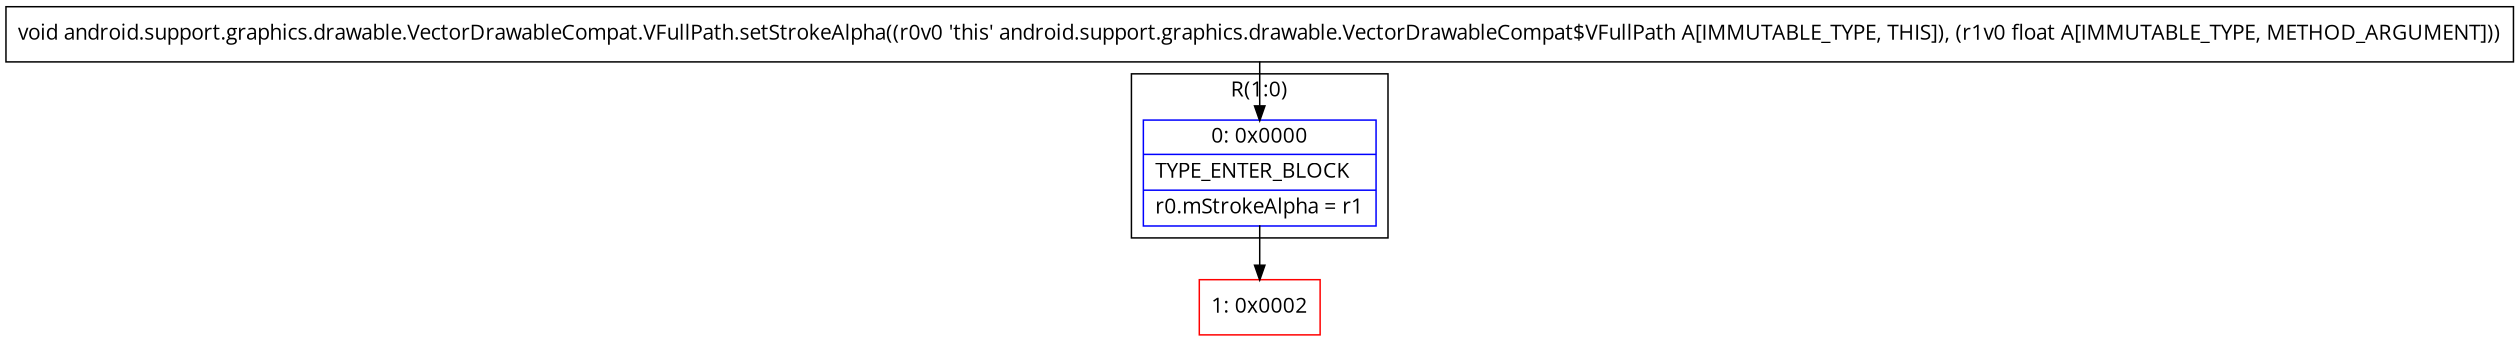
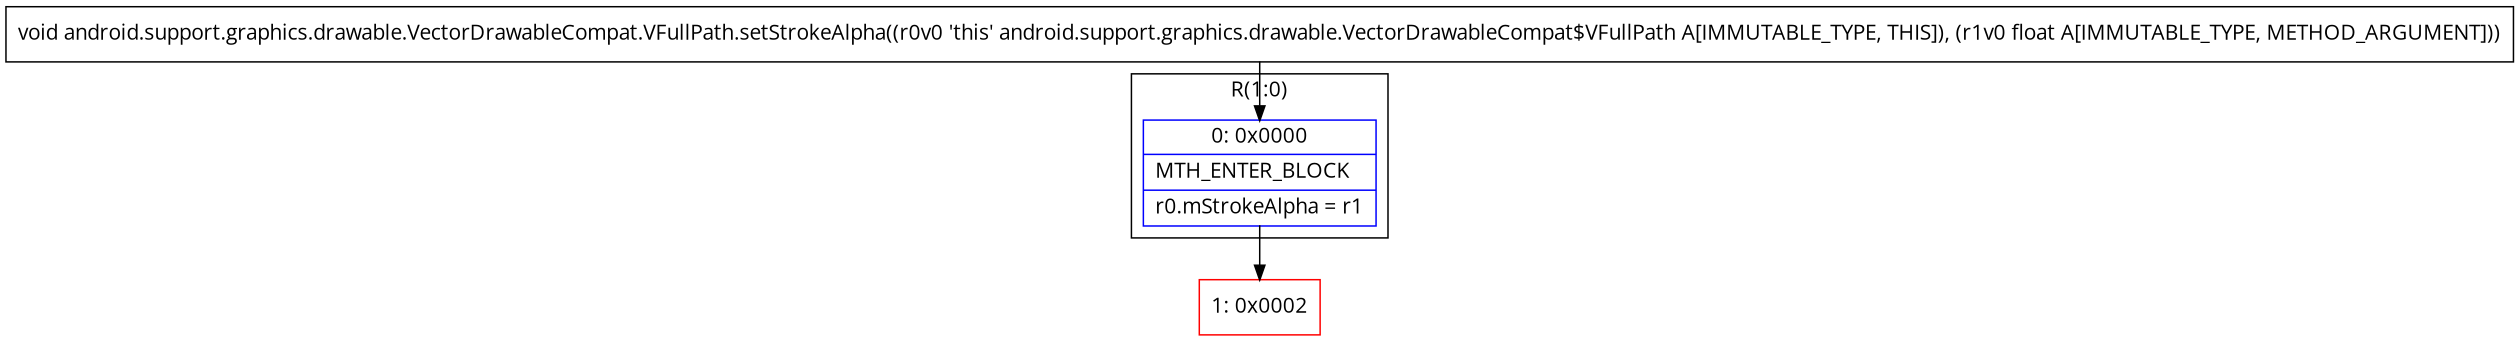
node "0: 0x0000": text "TYPE_ENTER_BLOCK" -> "MTH_ENTER_BLOCK"
